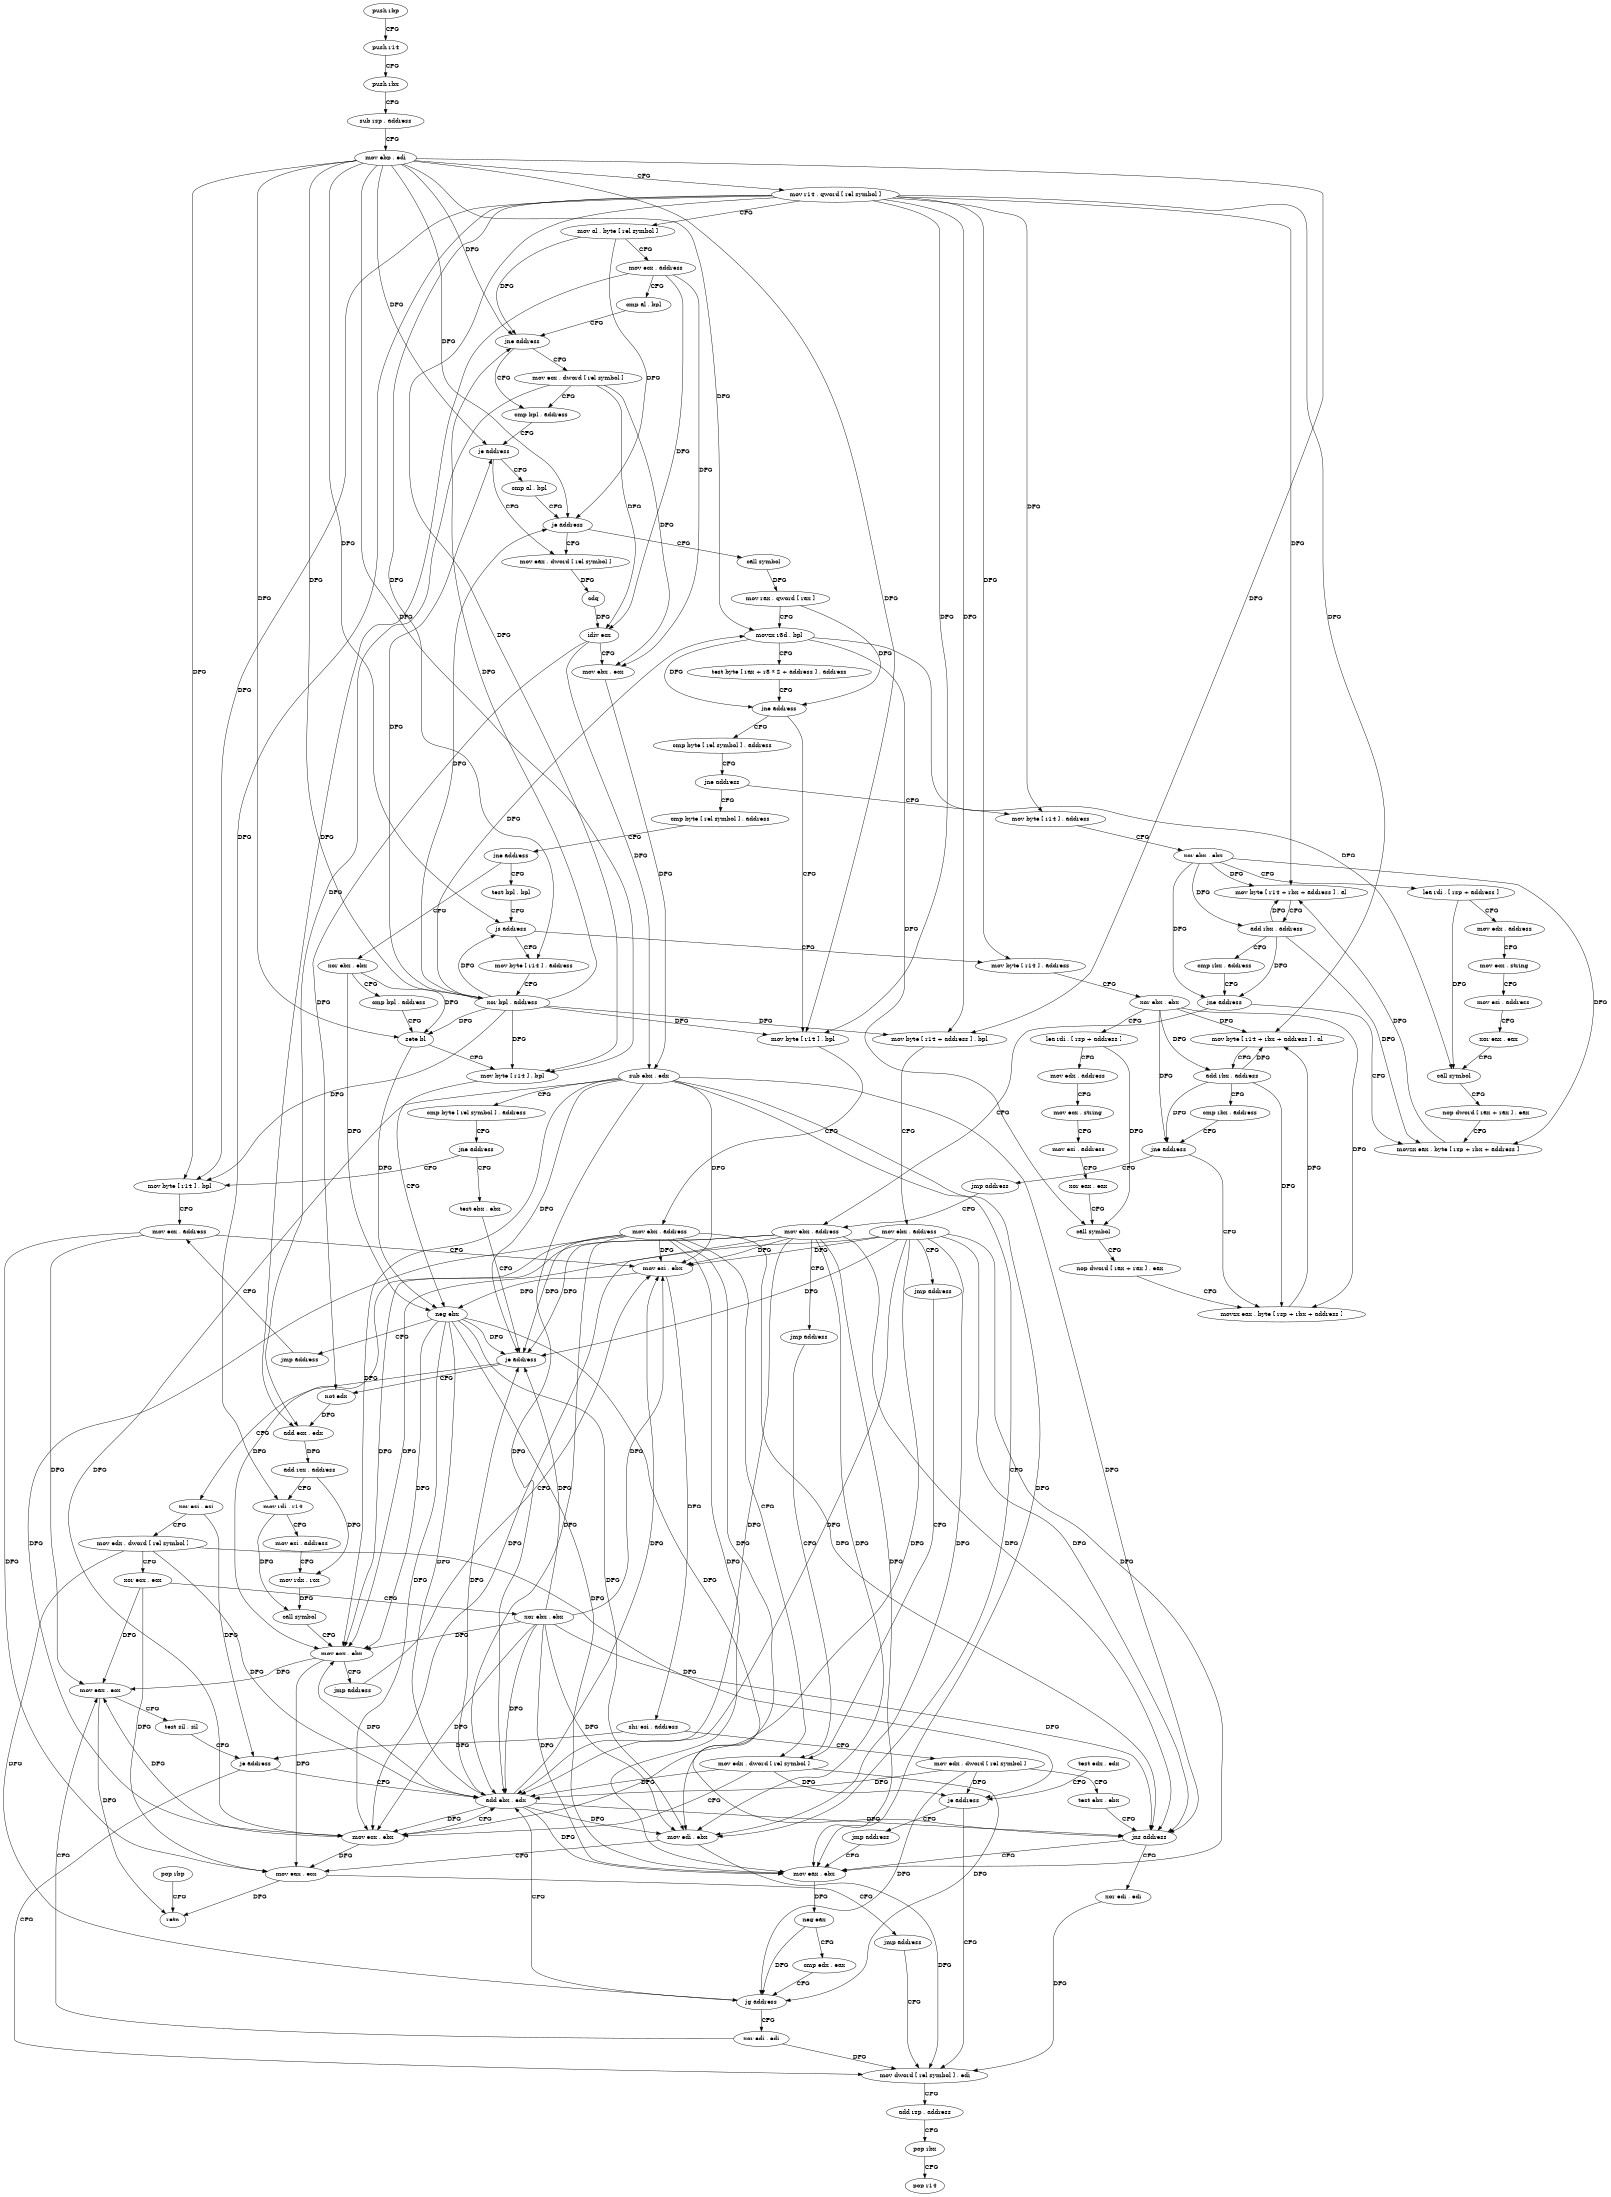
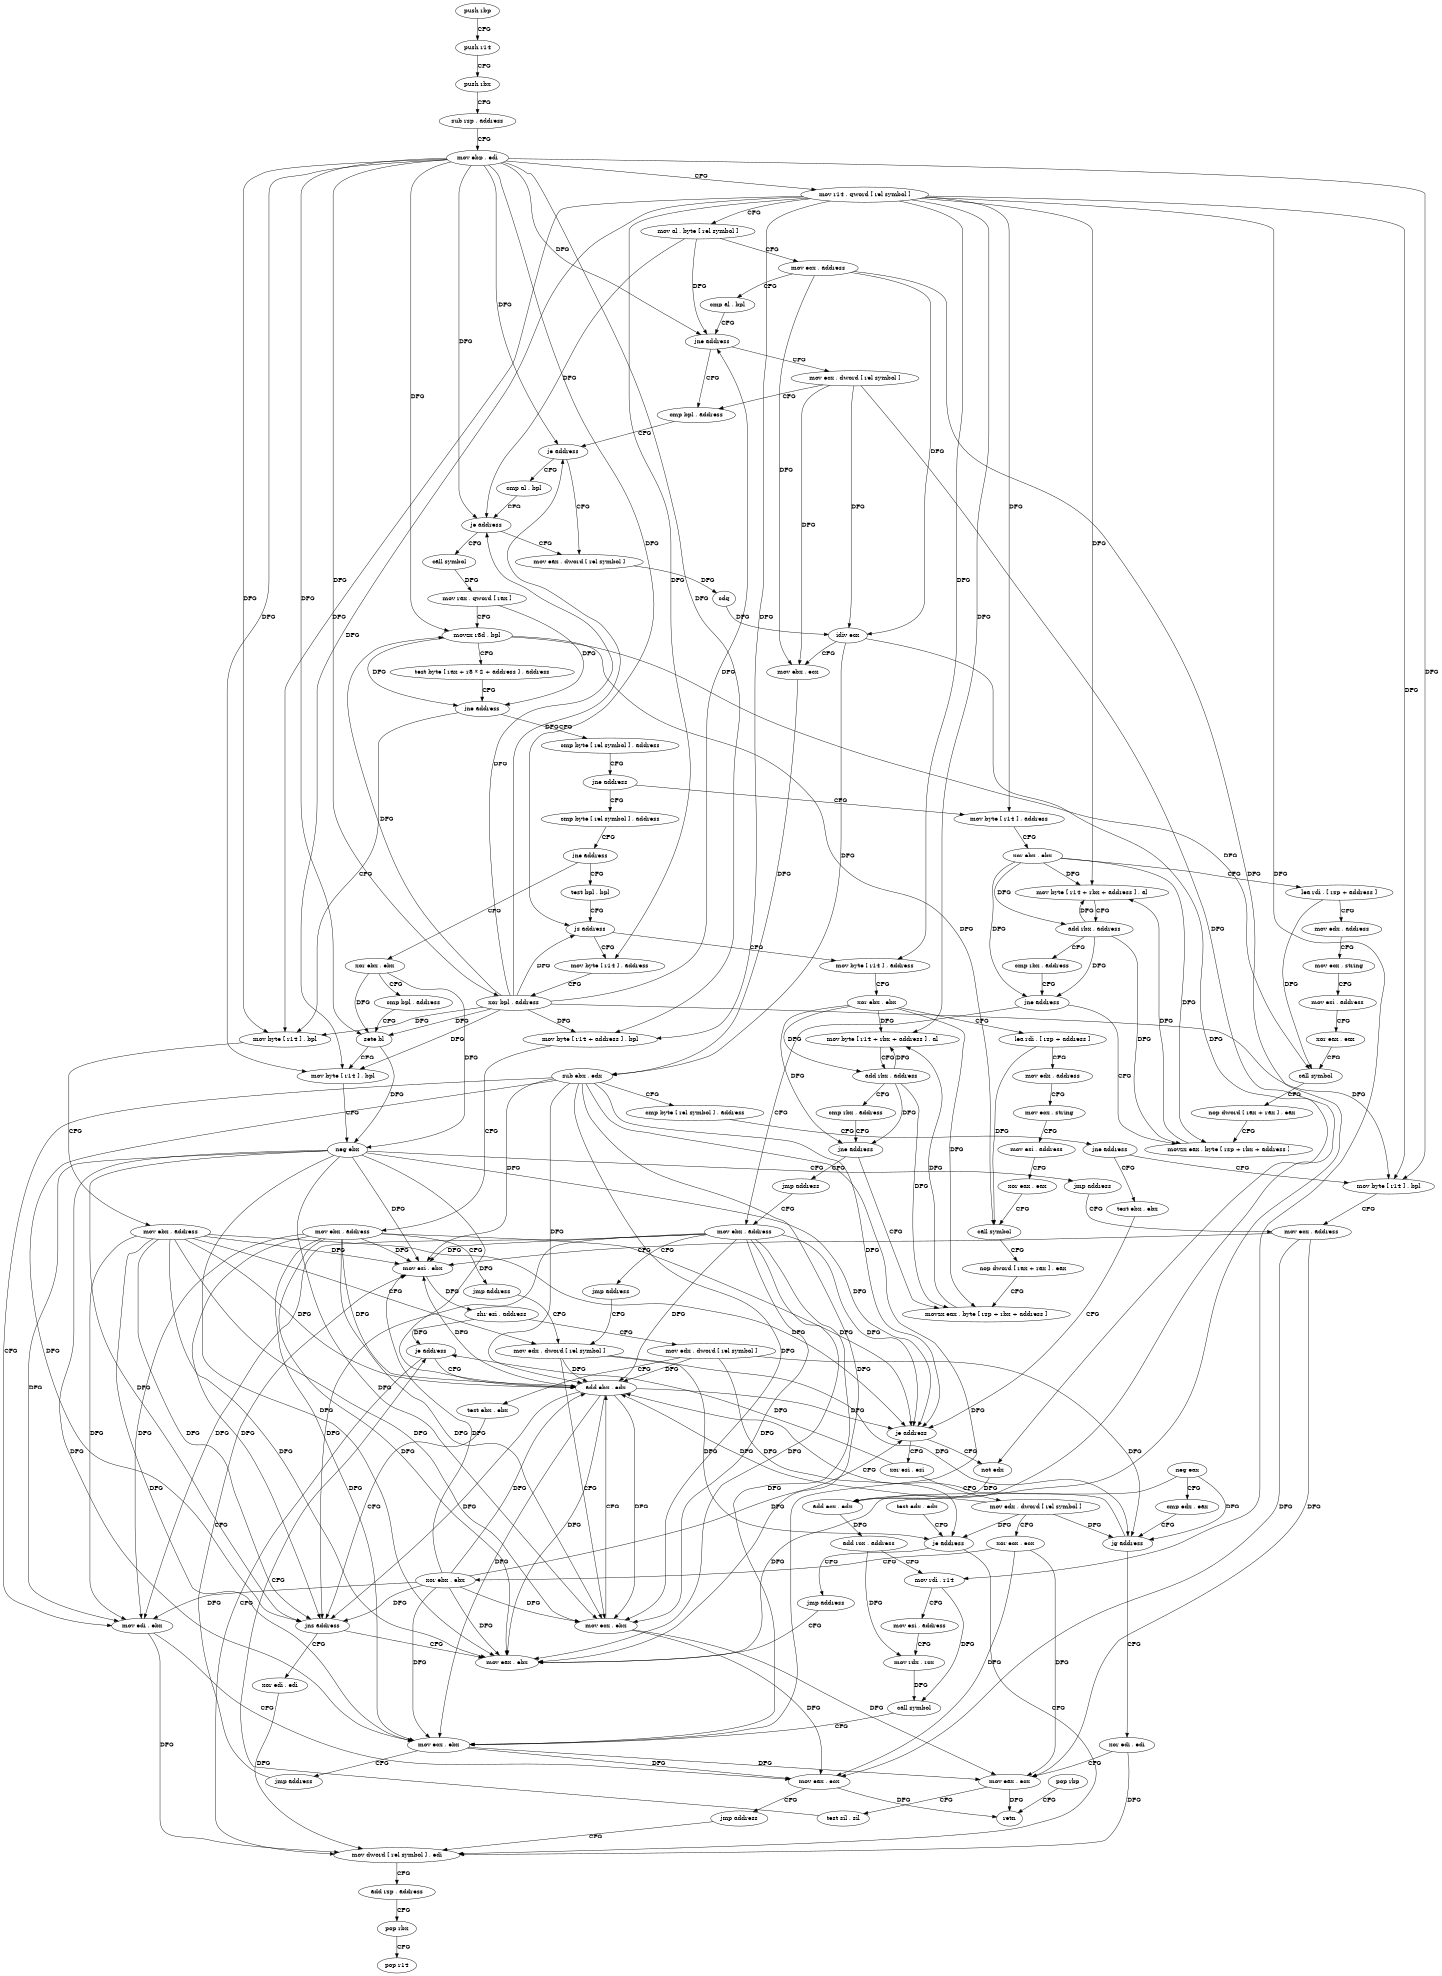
edge "mov esi , ebx" -> "neg ebx": reversed
edge "add ebx , edx" -> "mov edi , ebx": removed, label "DFG"
edge "mov eax , ebx" -> "neg eax": reversed
